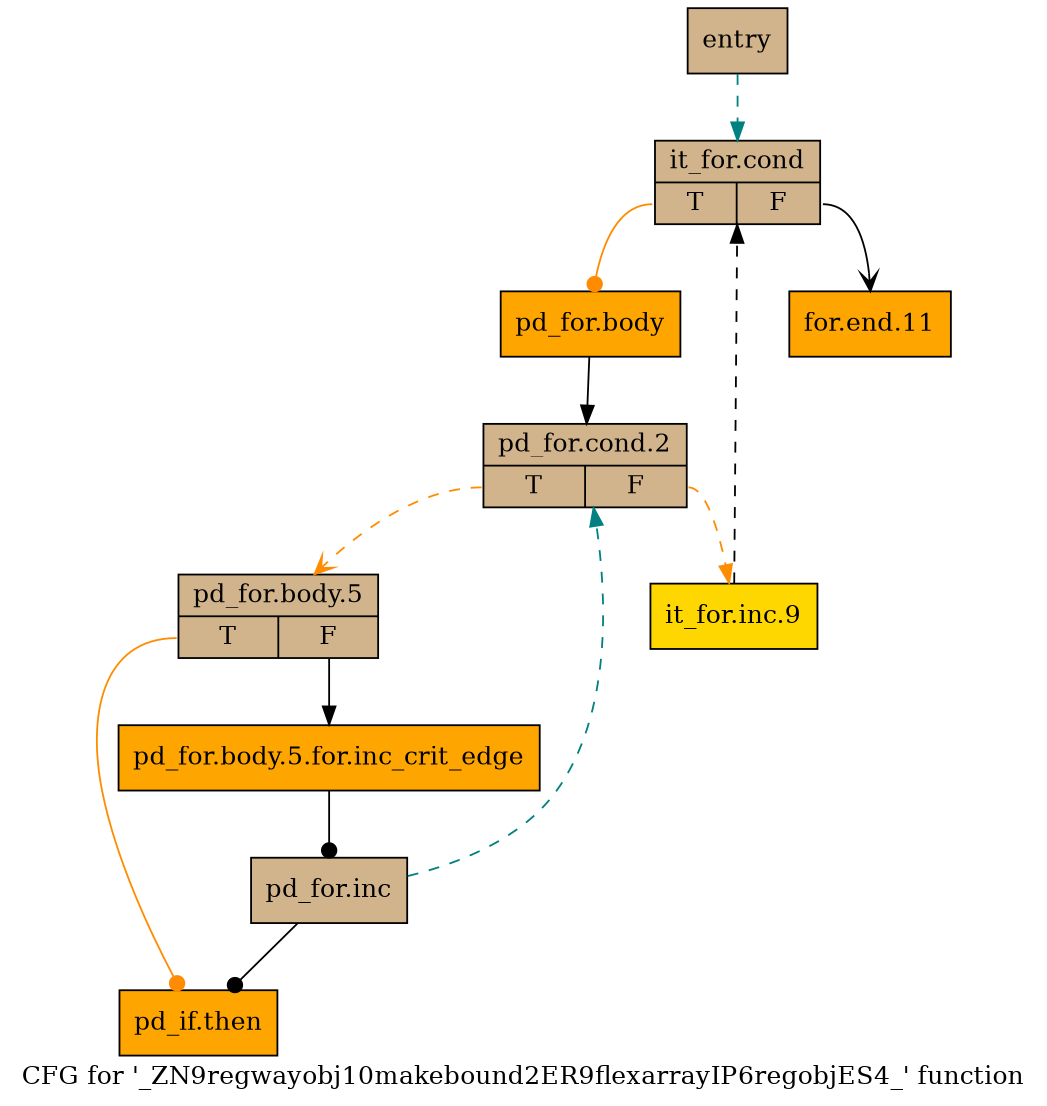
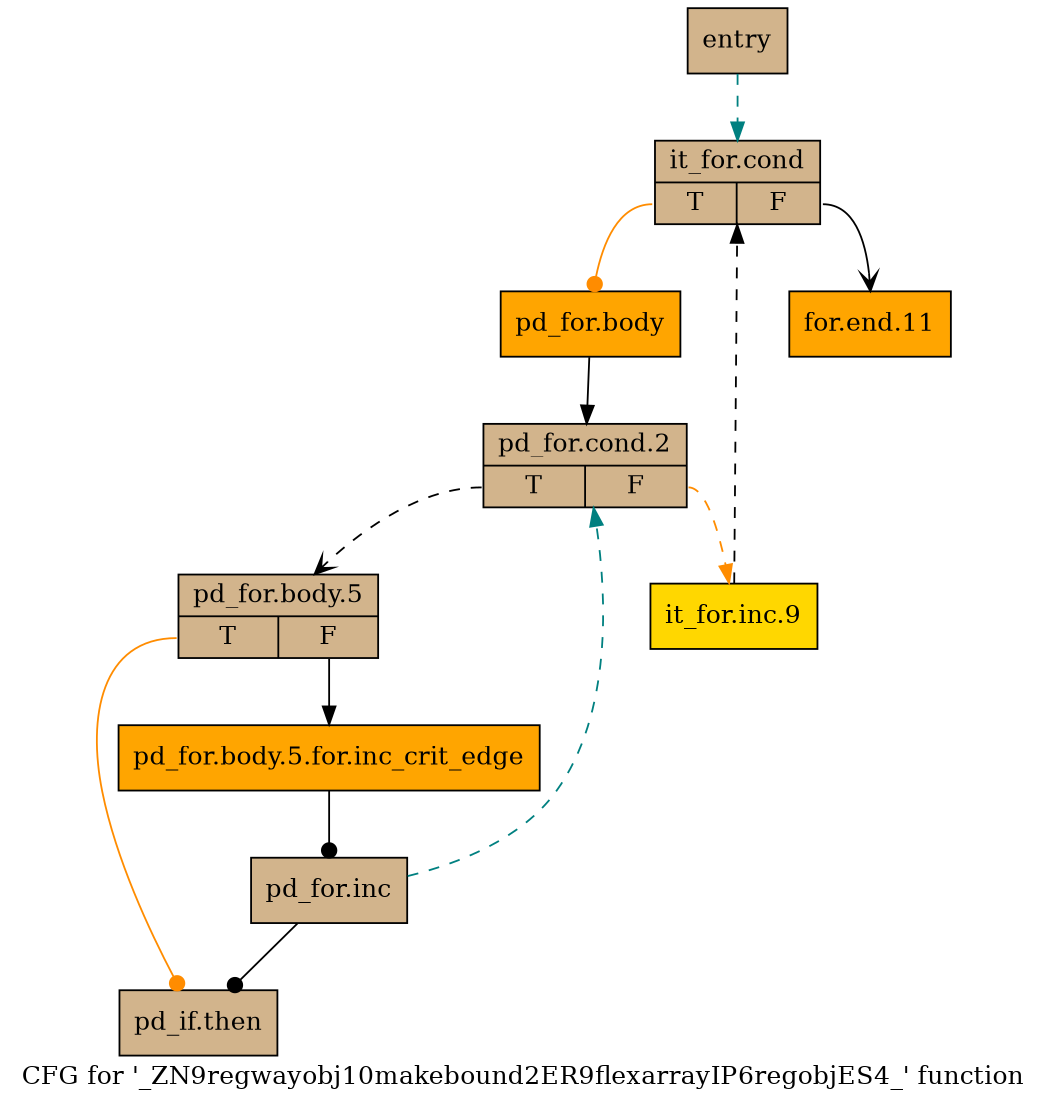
edge "pd_for.cond.2" -> "pd_for.body.5": color darkorange -> black
node "pd_if.then": fillcolor orange -> tan
